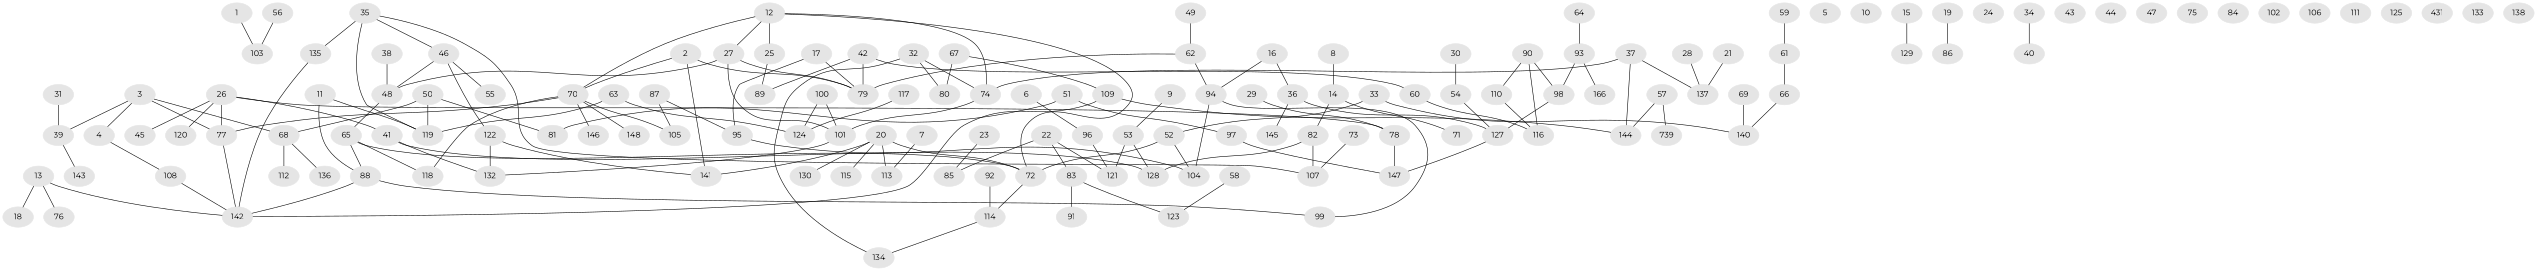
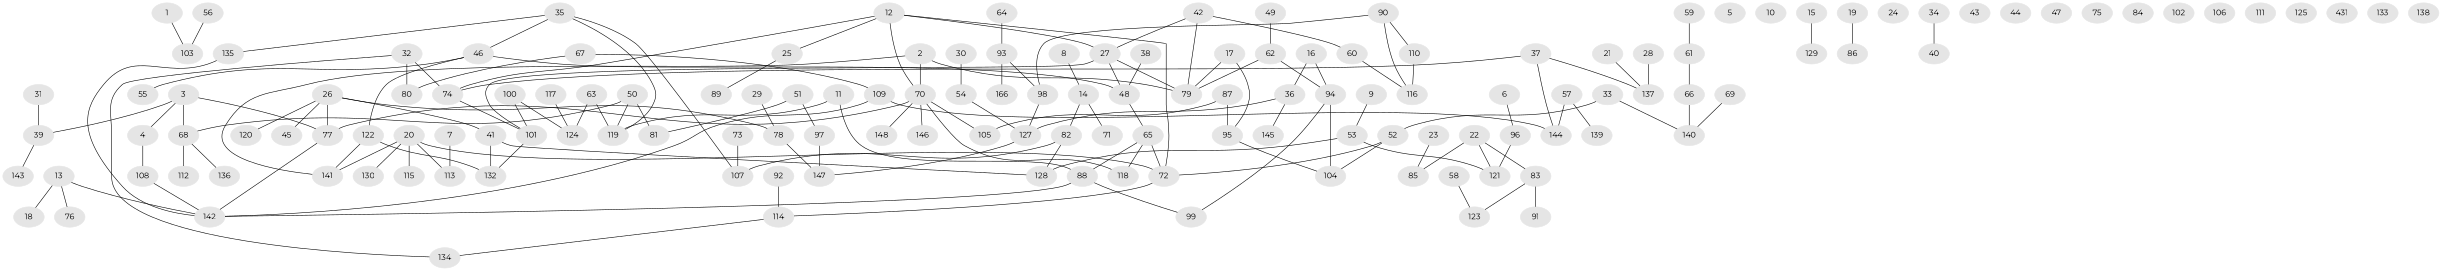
edge "42" -- "89": now "42" -- "27"
node "739": label "739" -> "139"
